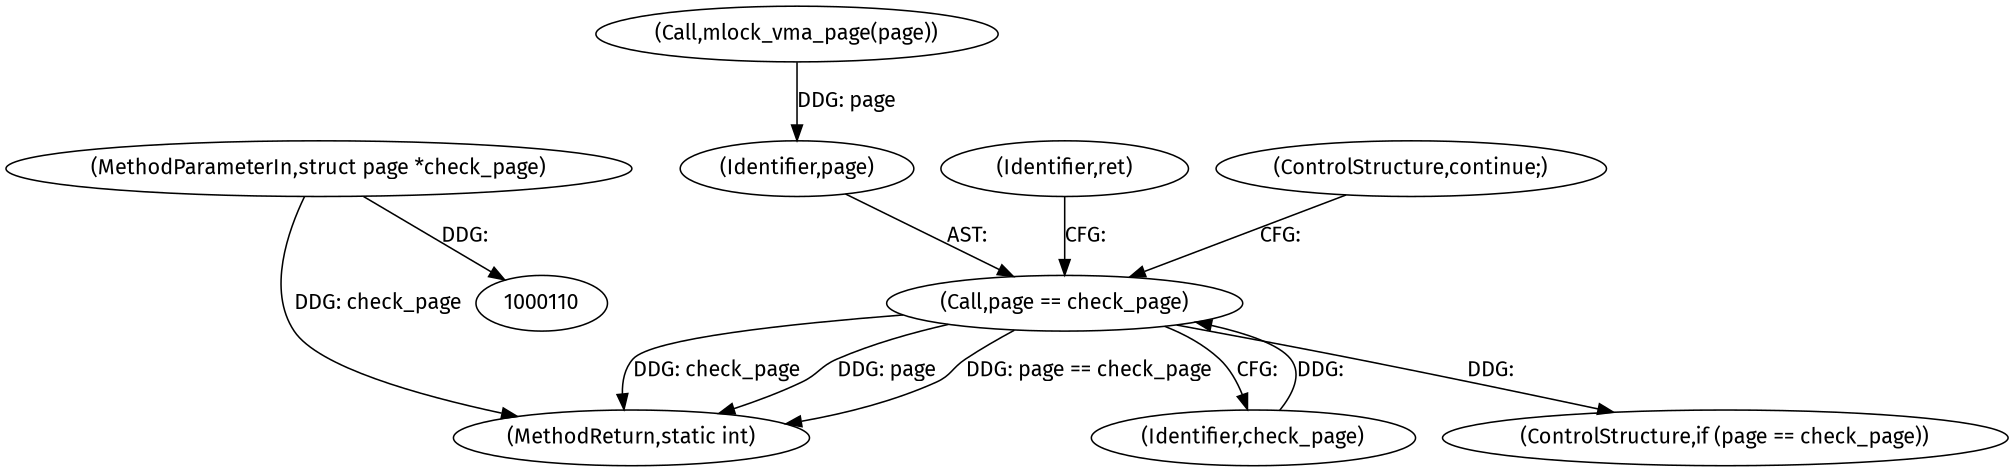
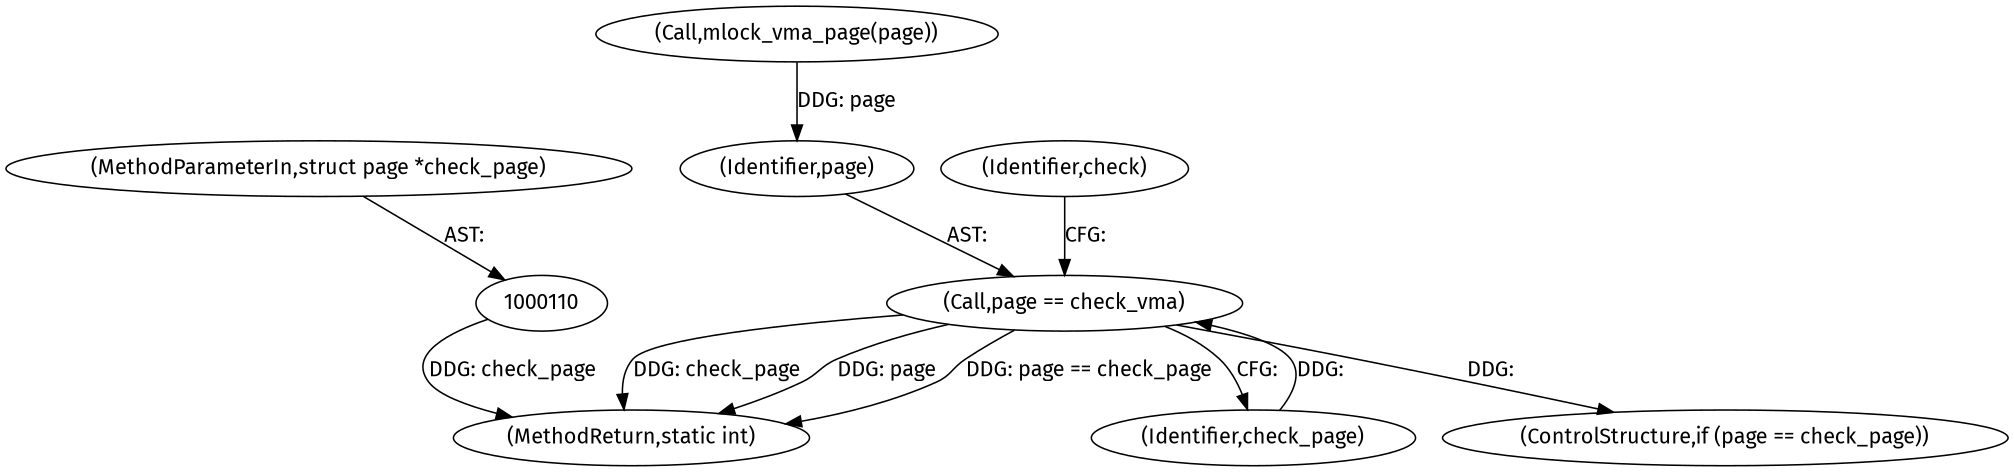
node "(Identifier,ret)": label "(Identifier,ret)" -> "(Identifier,check)"
node "(ControlStructure,continue;)": removed
edge "(MethodParameterIn,struct page *check_page)" -> "1000110": label "DDG: " -> "AST: "
node "(Call,page == check_page)": label "(Call,page == check_page)" -> "(Call,page == check_vma)"
edge "(MethodParameterIn,struct page *check_page)" -> "(MethodReturn,static int)": now "1000110" -> "(MethodReturn,static int)"
